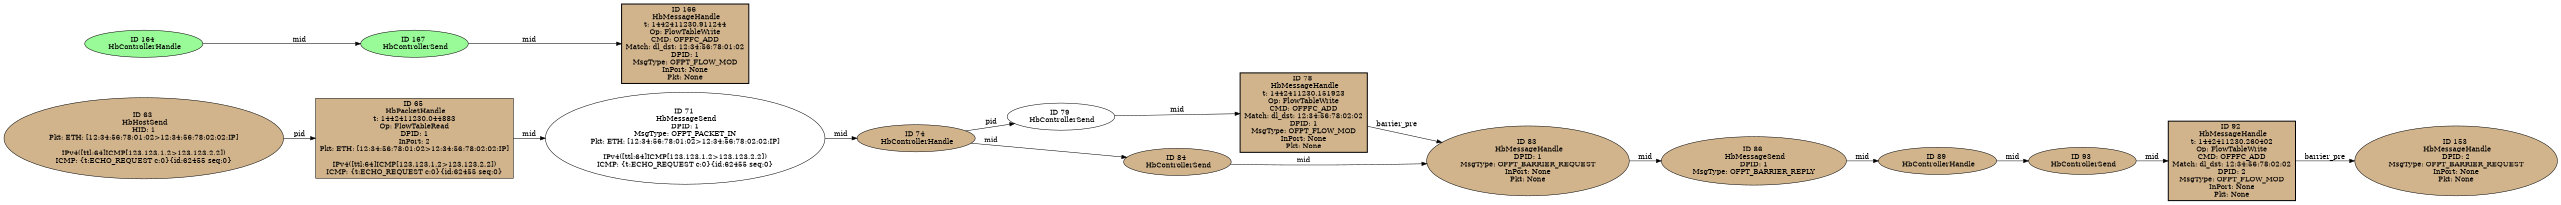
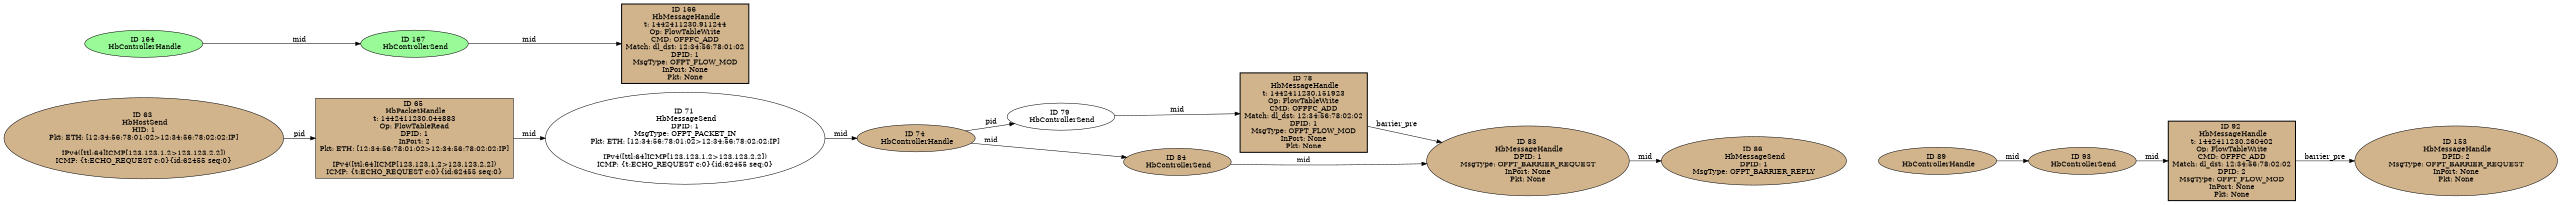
edge "ID 86 HbMessageSend DPID: 1 MsgType: OFPT_BARRIER_REPLY" -> "ID 89 HbControllerHandle": removed, label "mid"
